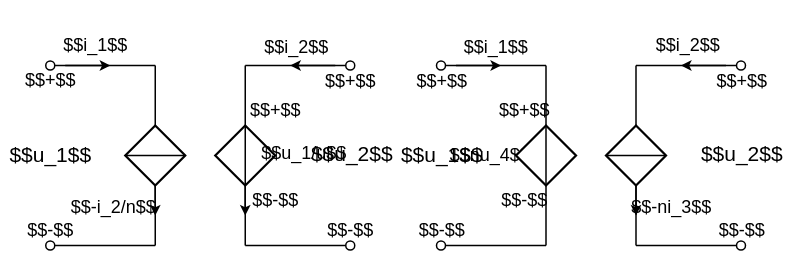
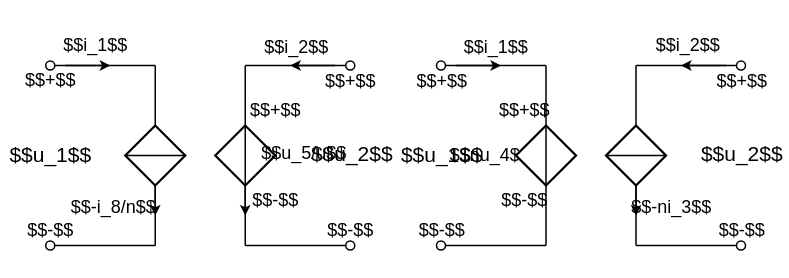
node "$$u_1/u$$": label "$$u_1/u$$" -> "$$u_5/u$$"
node "$$-i_2/n$$": label "$$-i_2/n$$" -> "$$-i_8/n$$"
